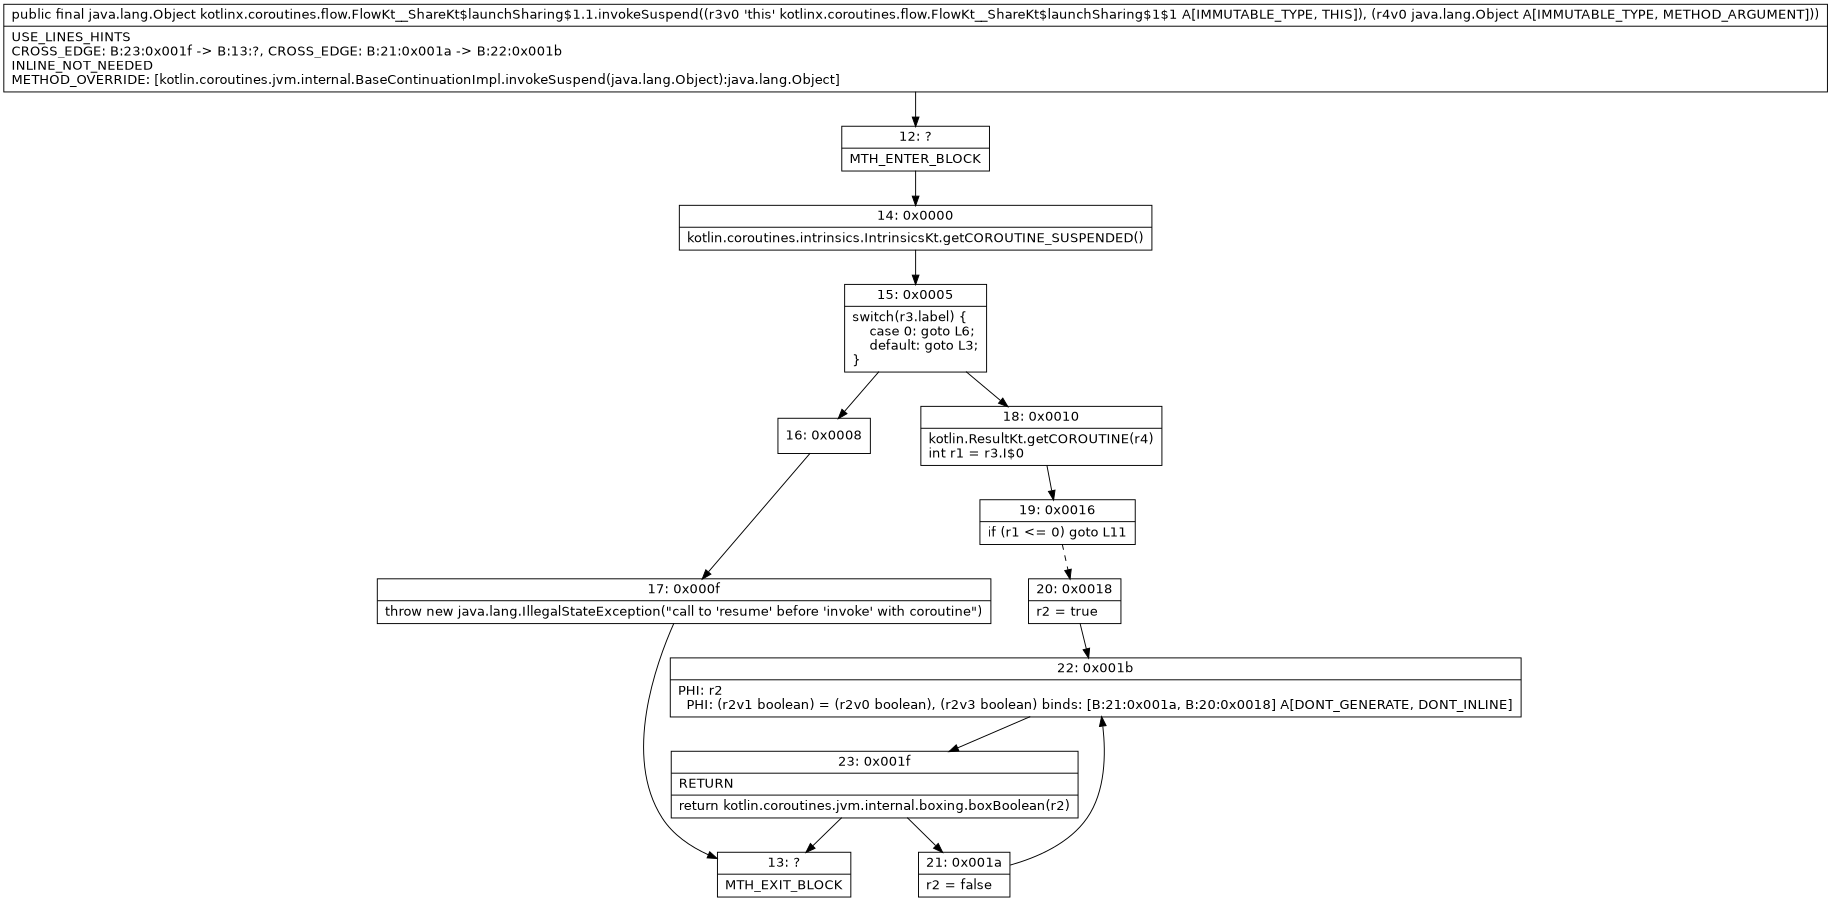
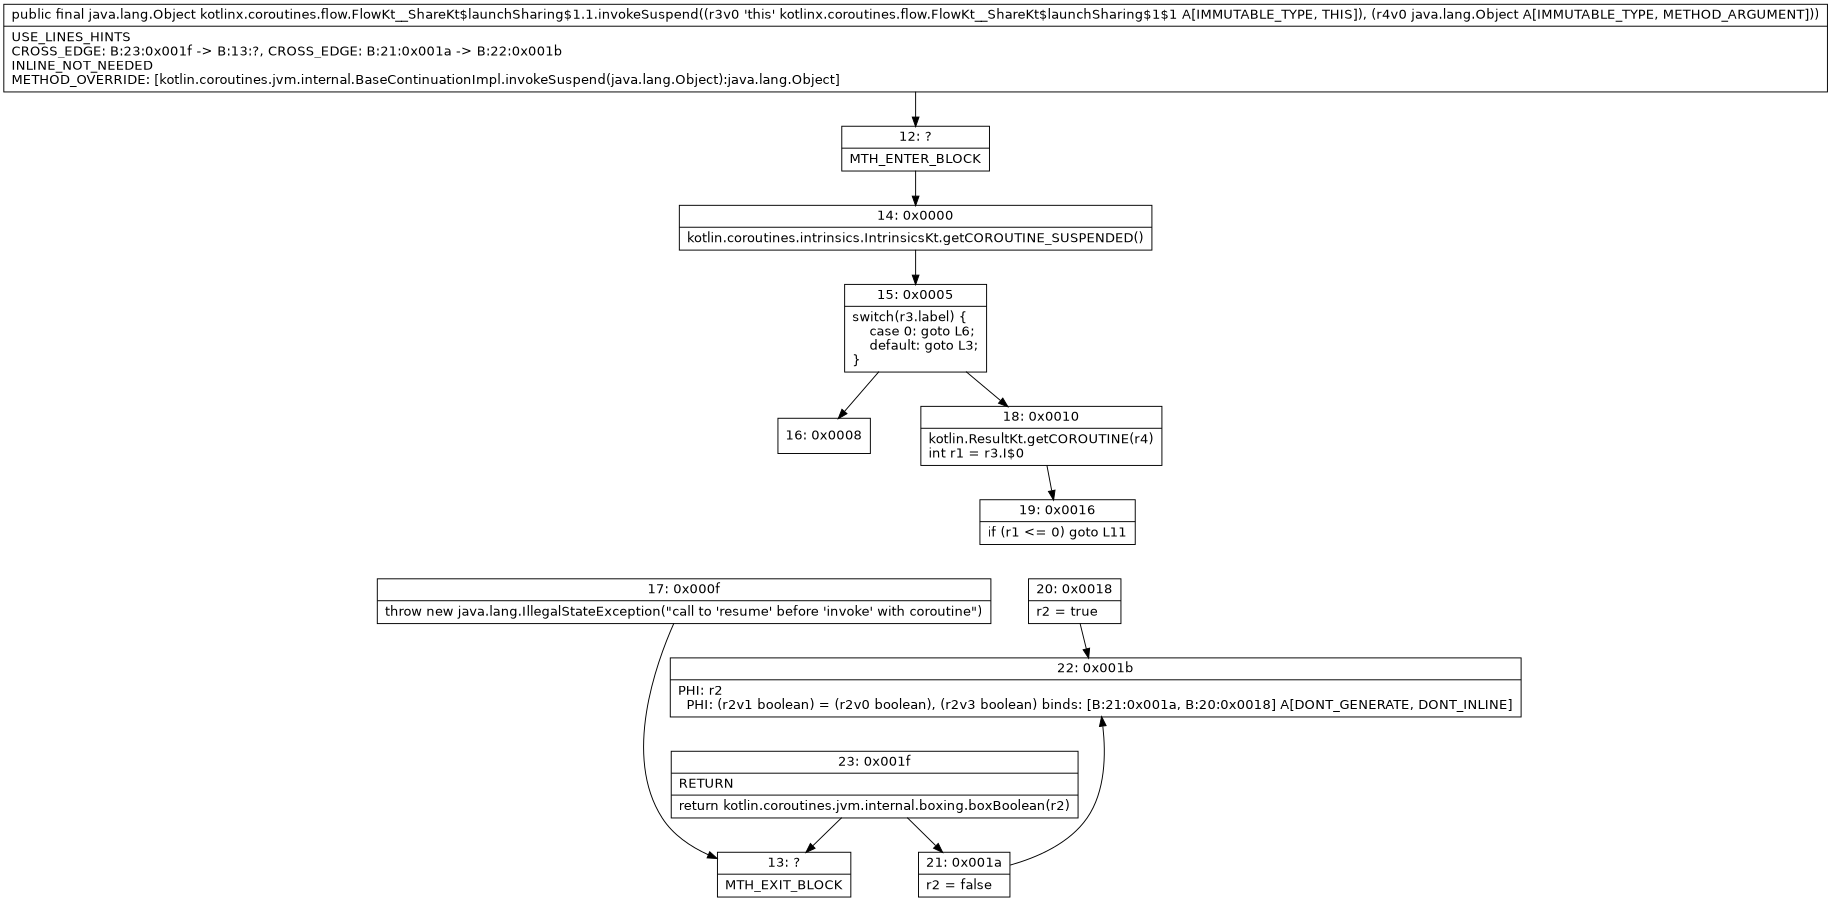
edge "16: 0x0008" -> "17: 0x000f": removed
edge "19: 0x0016" -> "20: 0x0018": removed
edge "22: 0x001b" -> "23: 0x001f": removed
